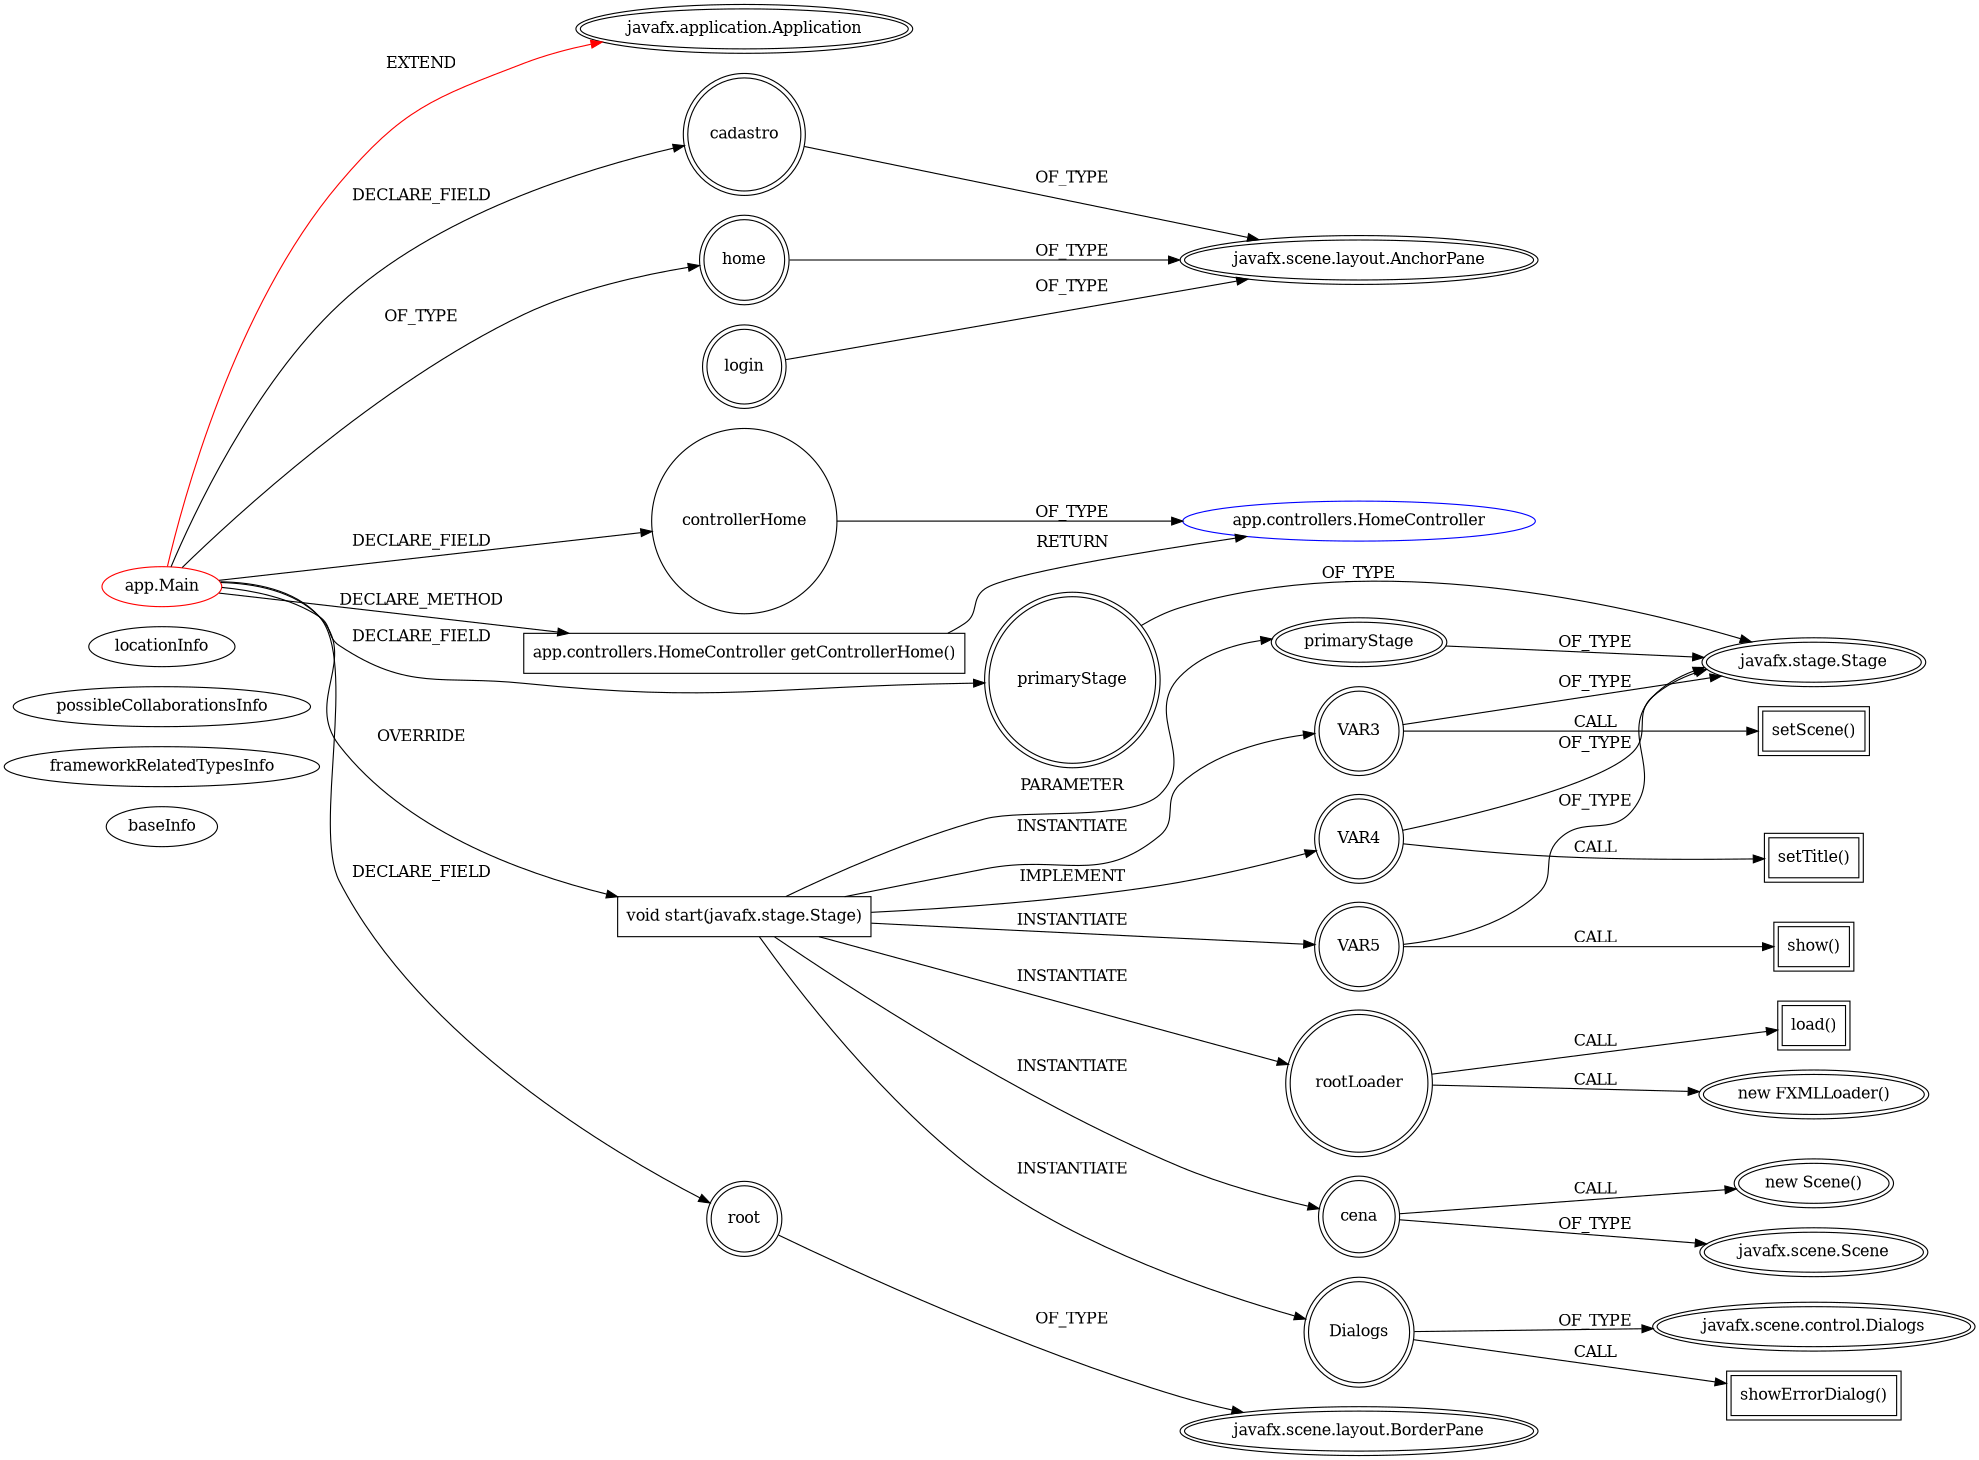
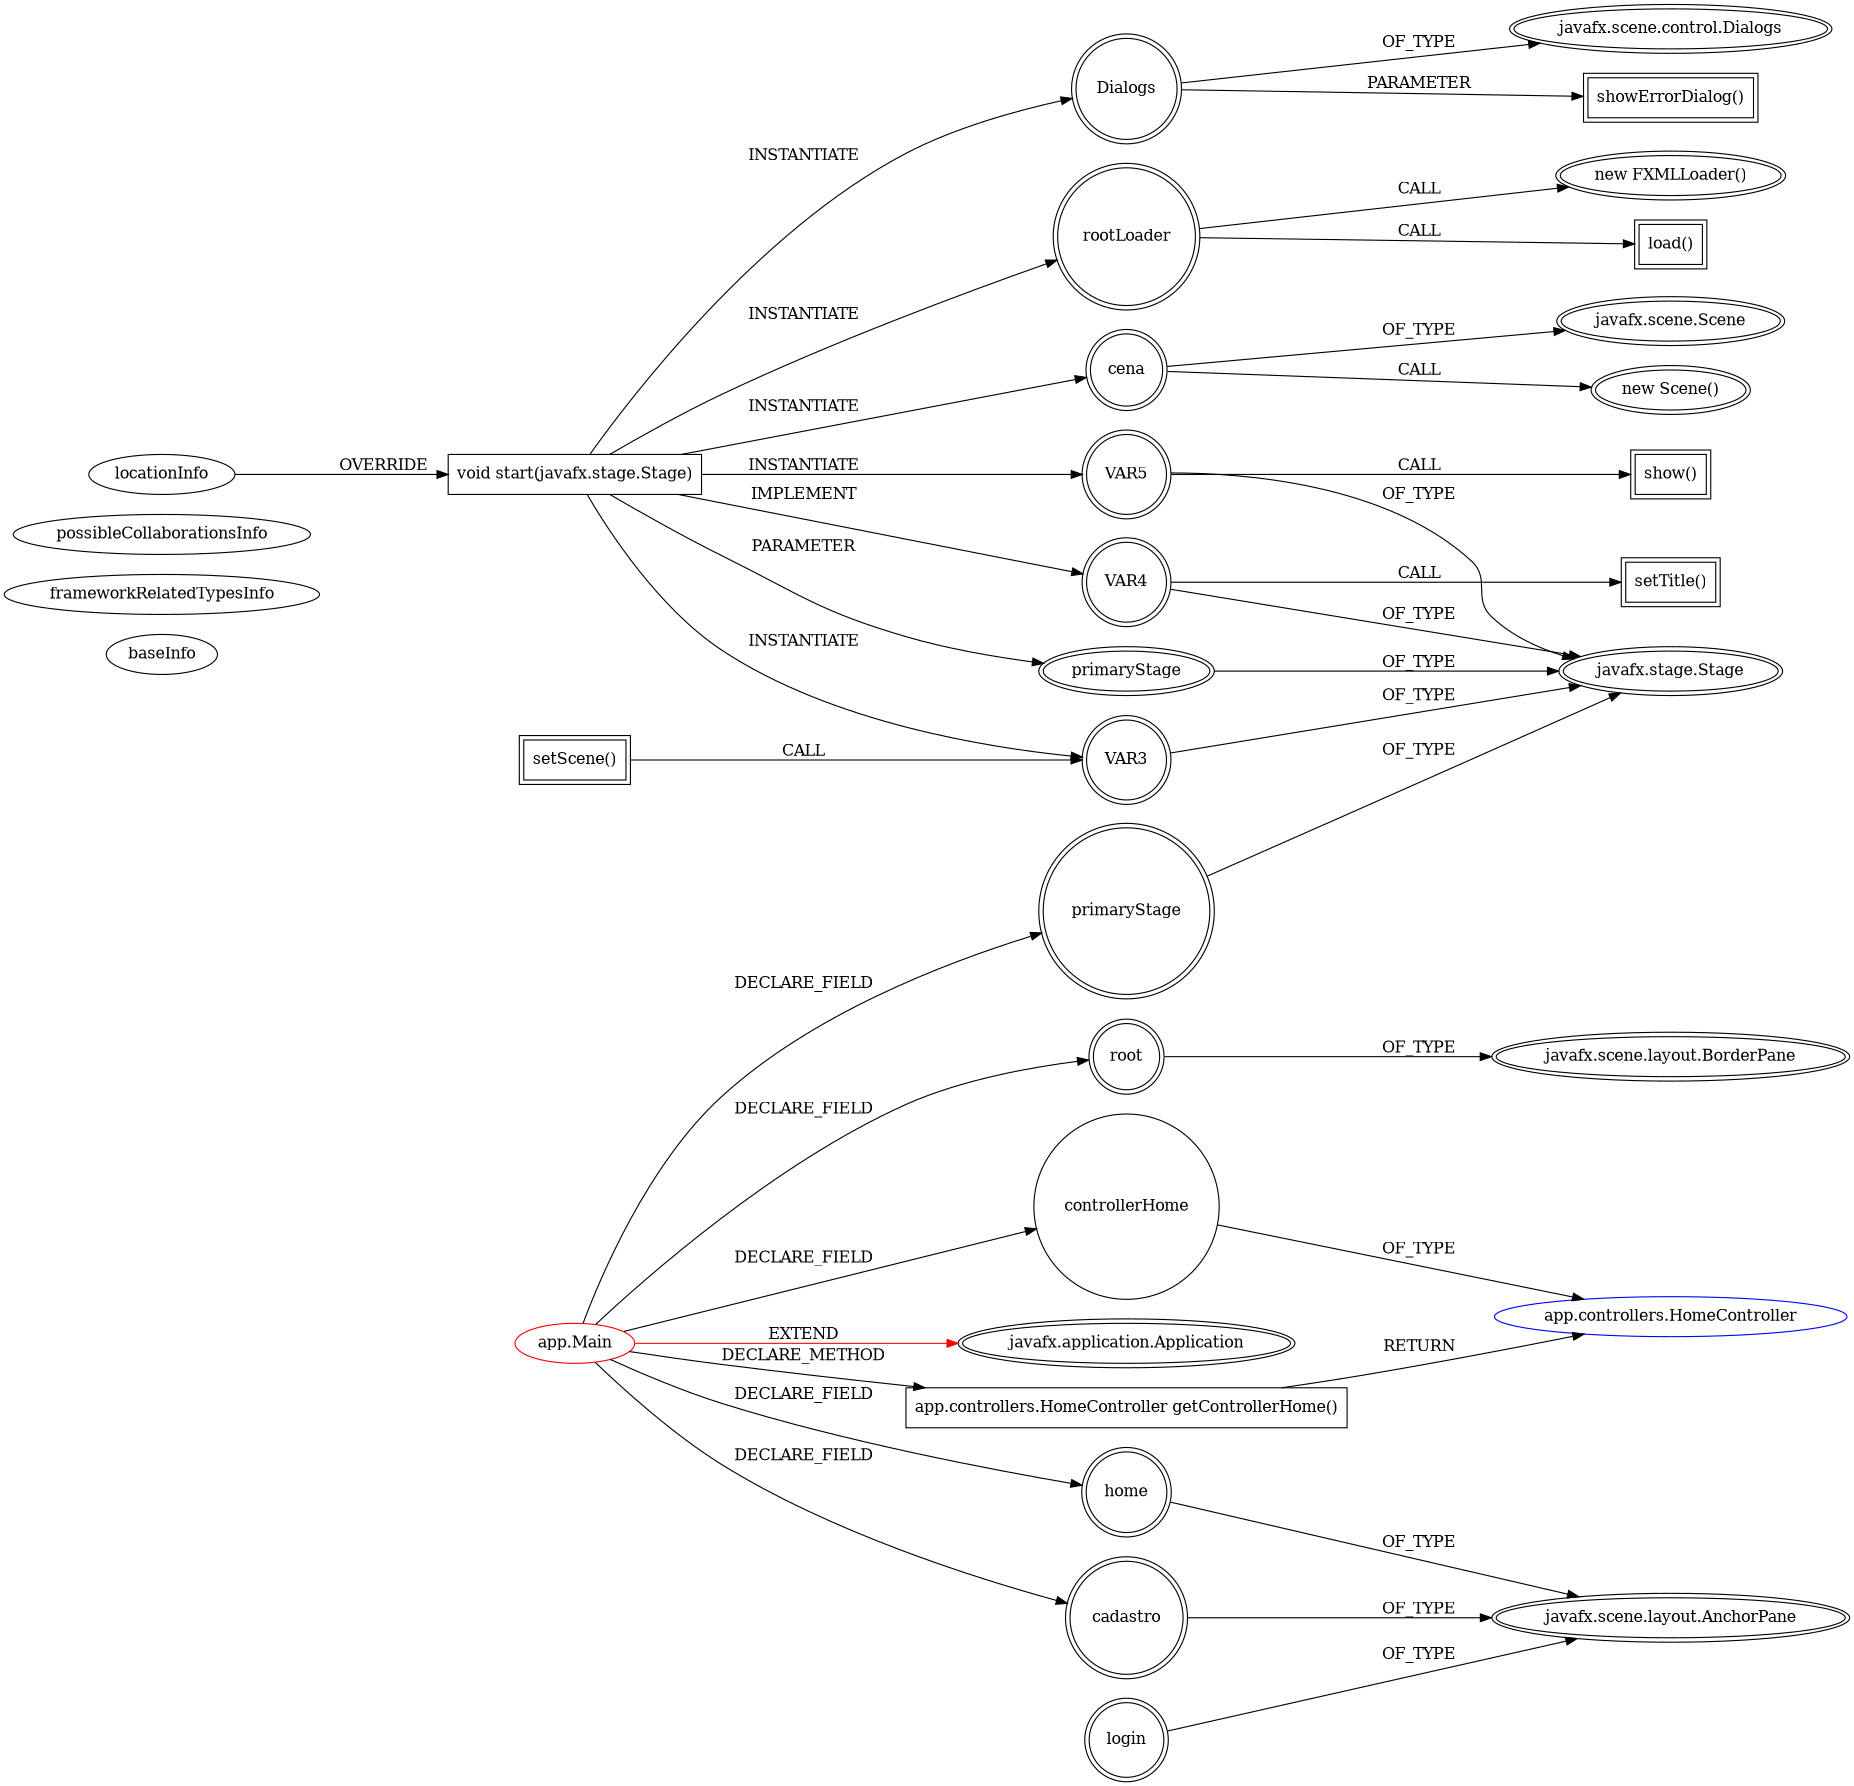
edge "app.Main" -> "home": label "OF_TYPE" -> "DECLARE_FIELD"
edge "VAR3" -> "setScene()": reversed
edge "app.Main" -> "void start(javafx.stage.Stage)": now "locationInfo" -> "void start(javafx.stage.Stage)"
edge "Dialogs" -> "showErrorDialog()": label "CALL" -> "PARAMETER"
